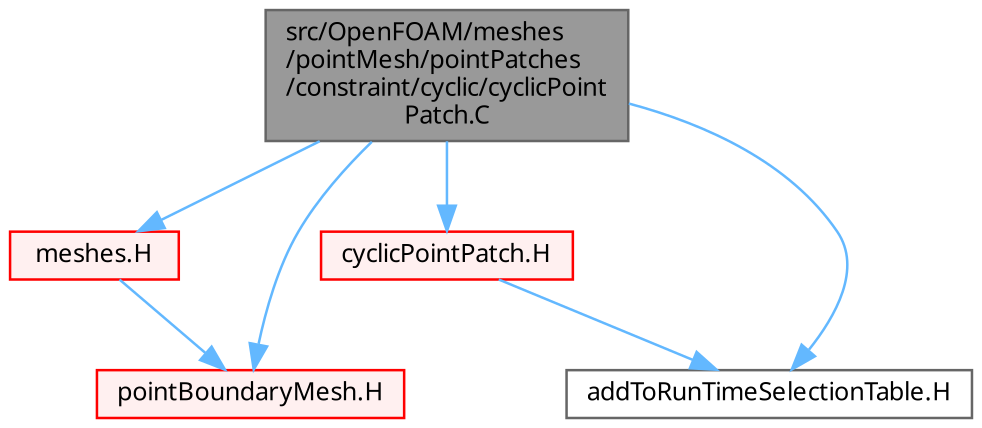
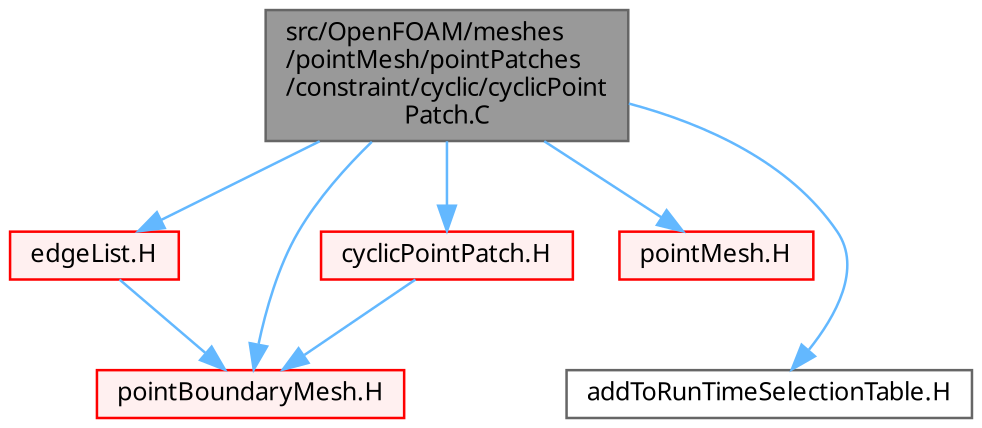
node "meshes.H": label "meshes.H" -> "edgeList.H"
node "pointMesh.H": added
edge "cyclicPointPatch.H" -> "addToRunTimeSelectionTable.H": now "cyclicPointPatch.H" -> "pointBoundaryMesh.H"
